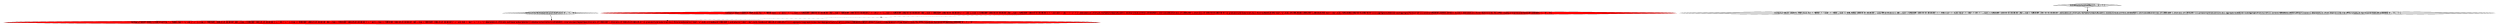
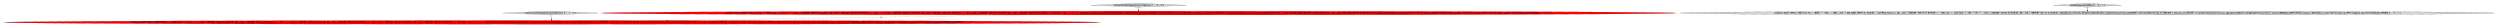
node "testCountStarWithComplexDisjointTimeFilter['1', '0', '0']": added
